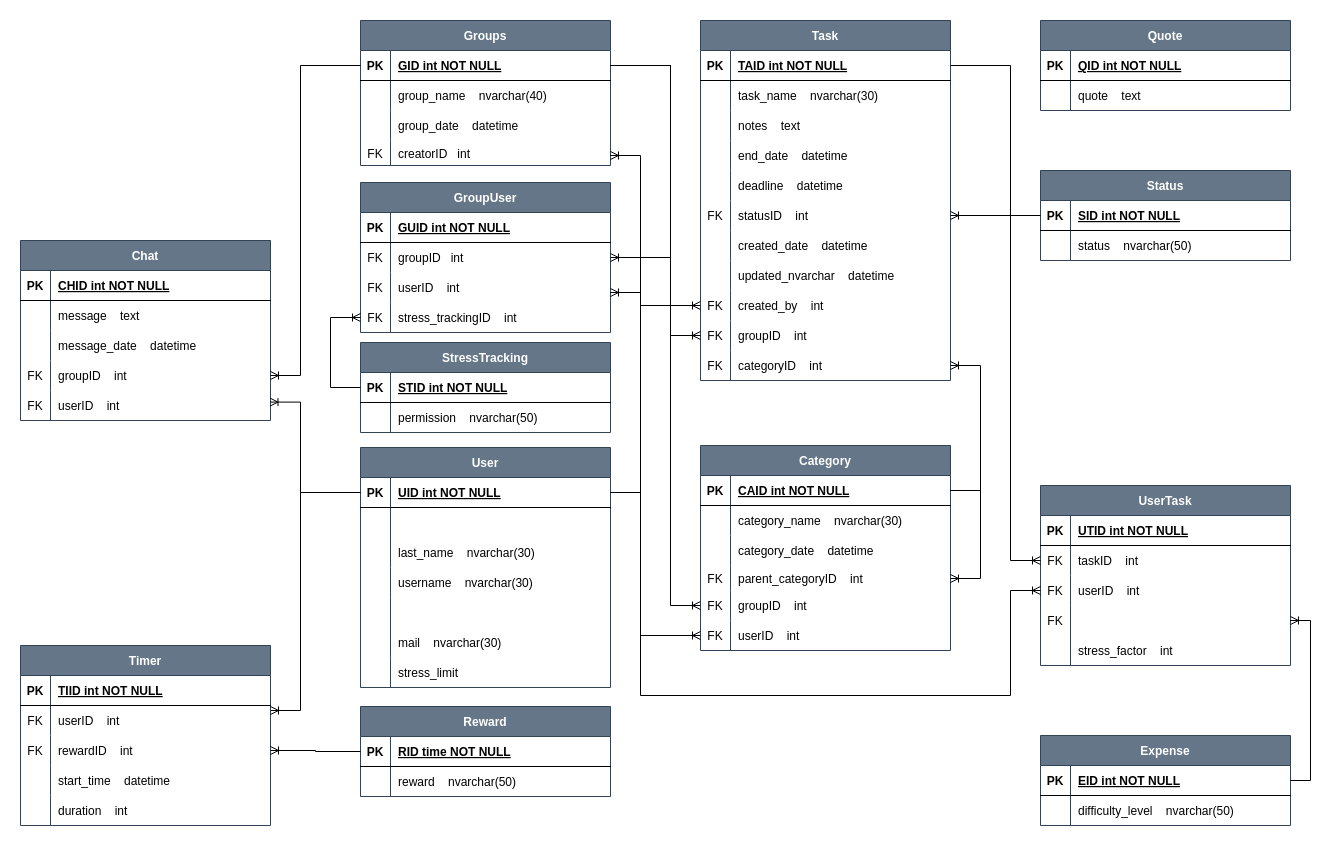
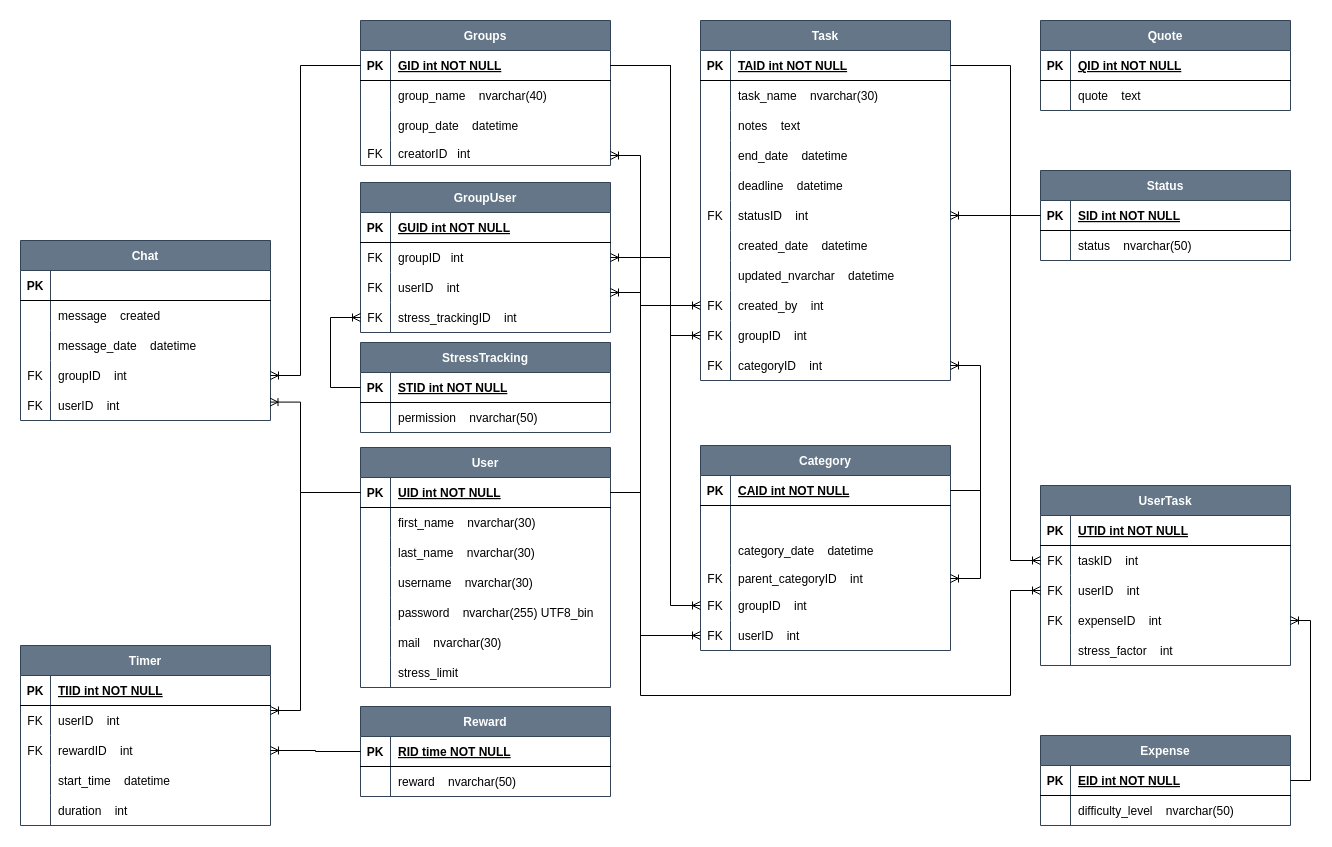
node "CHID int NOT NULL": removed
node "message text": label "message text" -> "message created"
node "category_name nvarchar(30)": removed
node "first_name nvarchar(30)": added
node "password nvarchar(255) UTF8_bin": added
node "expenseID int": added
